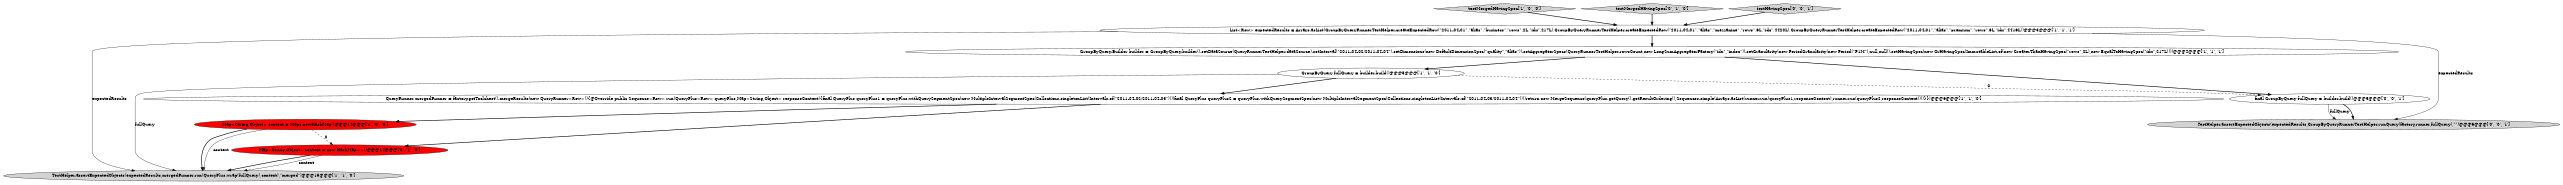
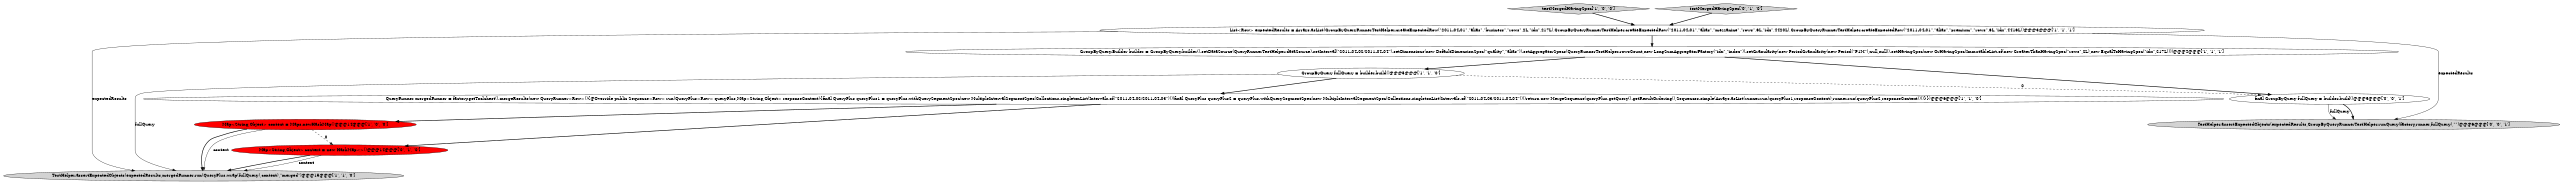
node "testHavingSpec['0', '0', '1']": removed
